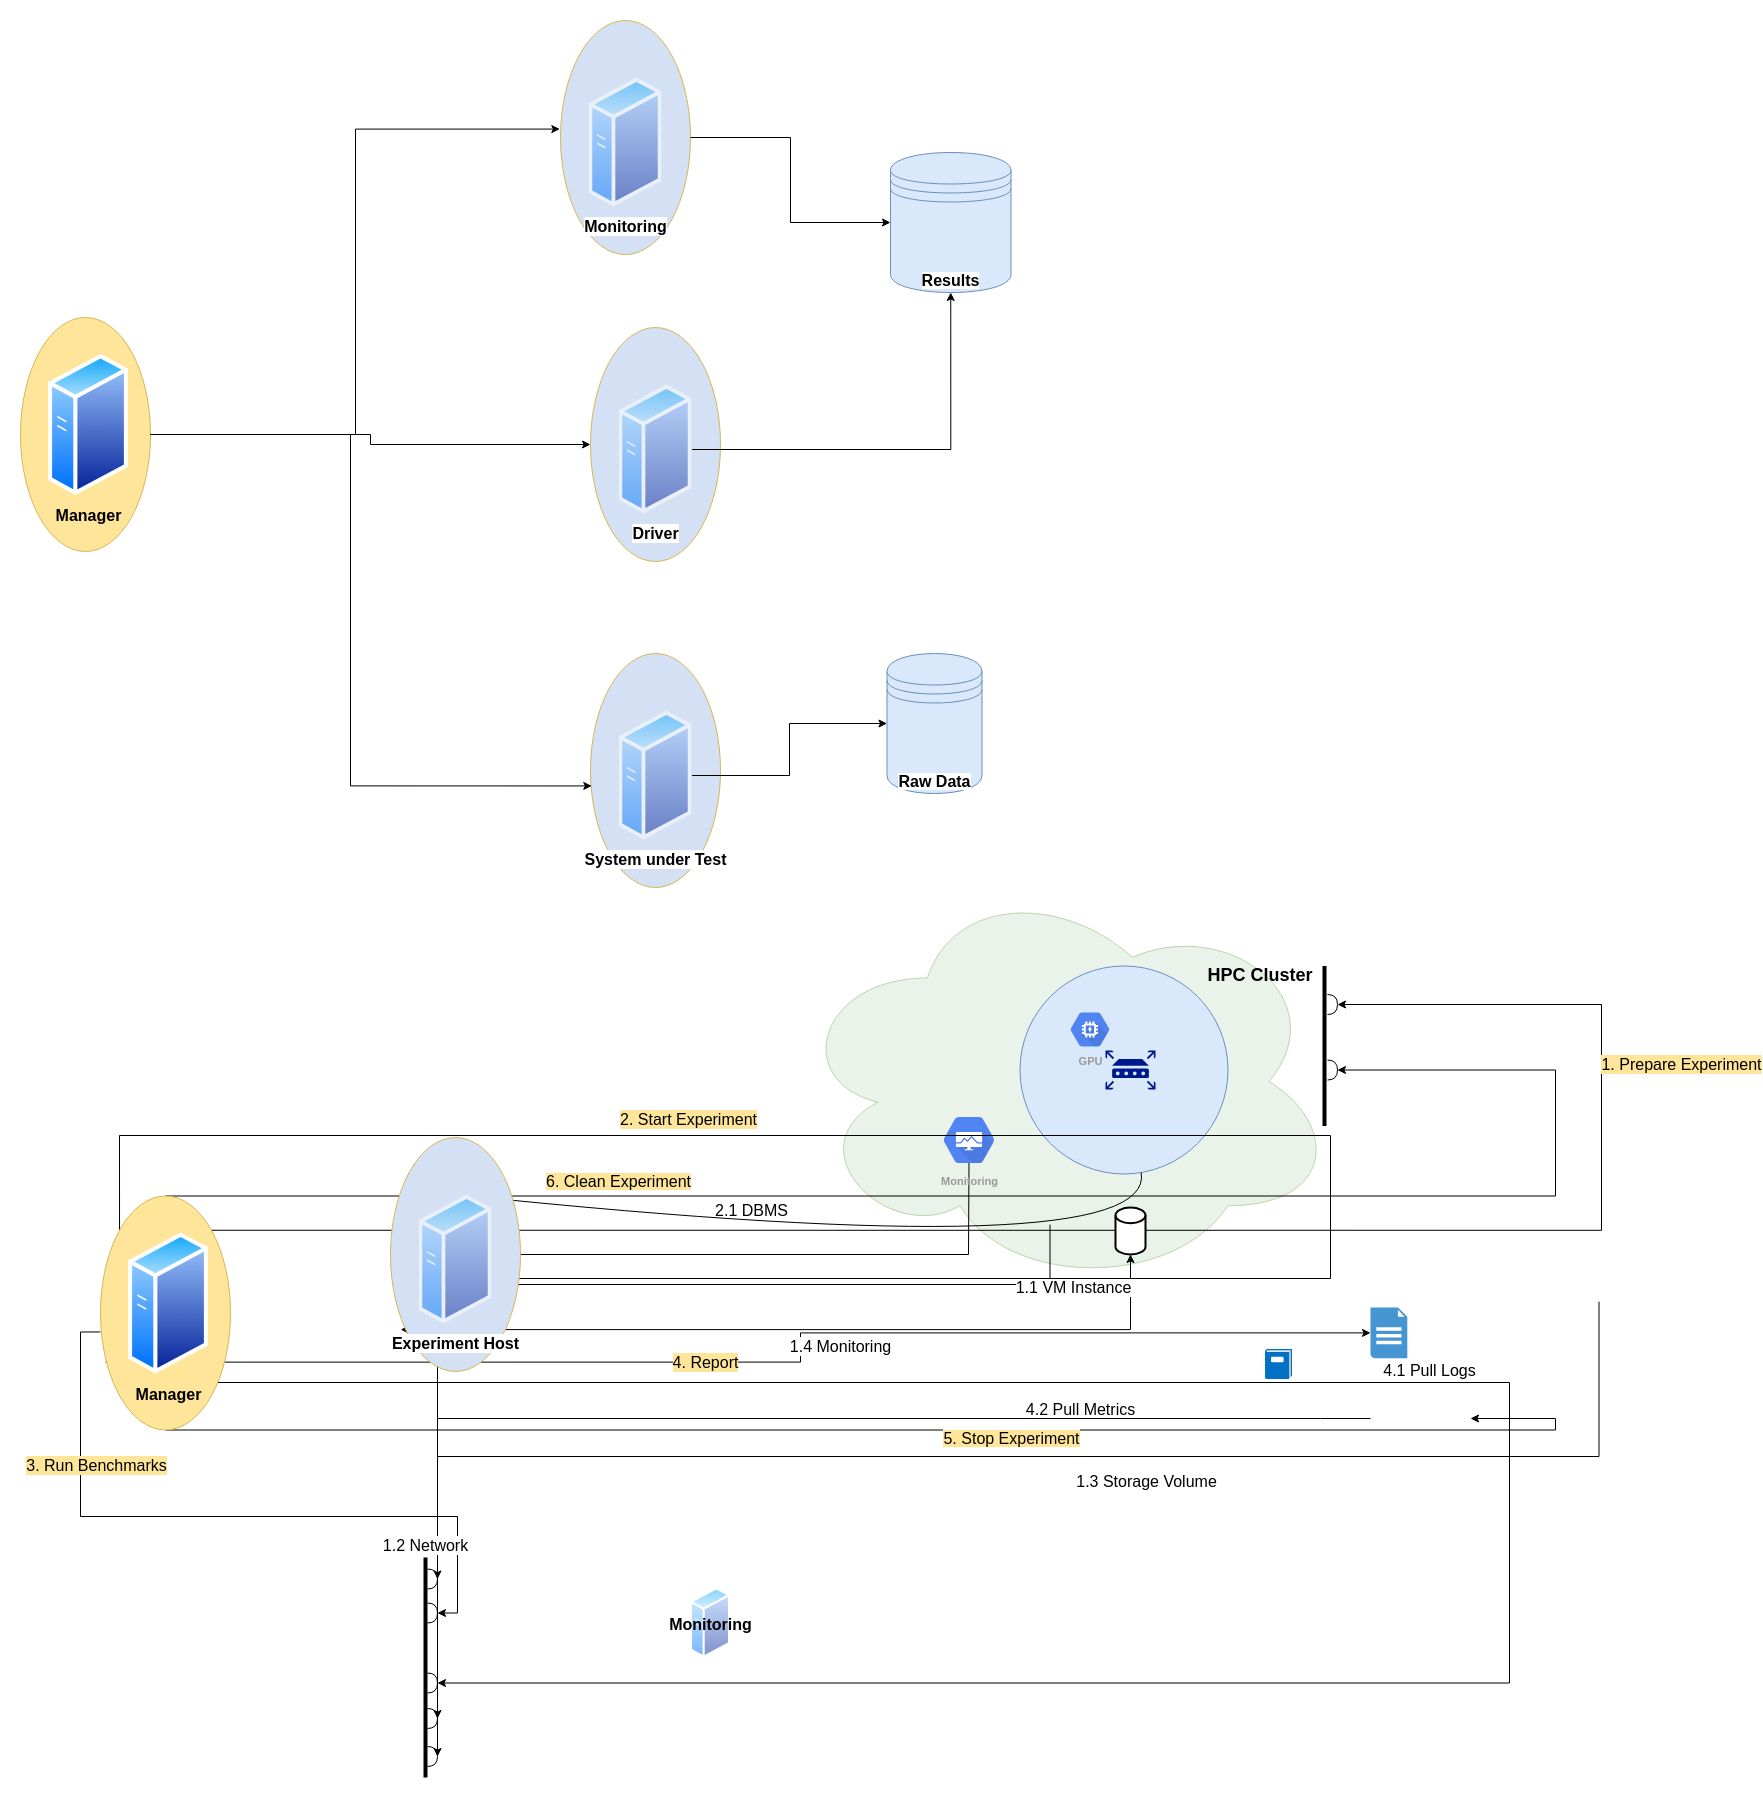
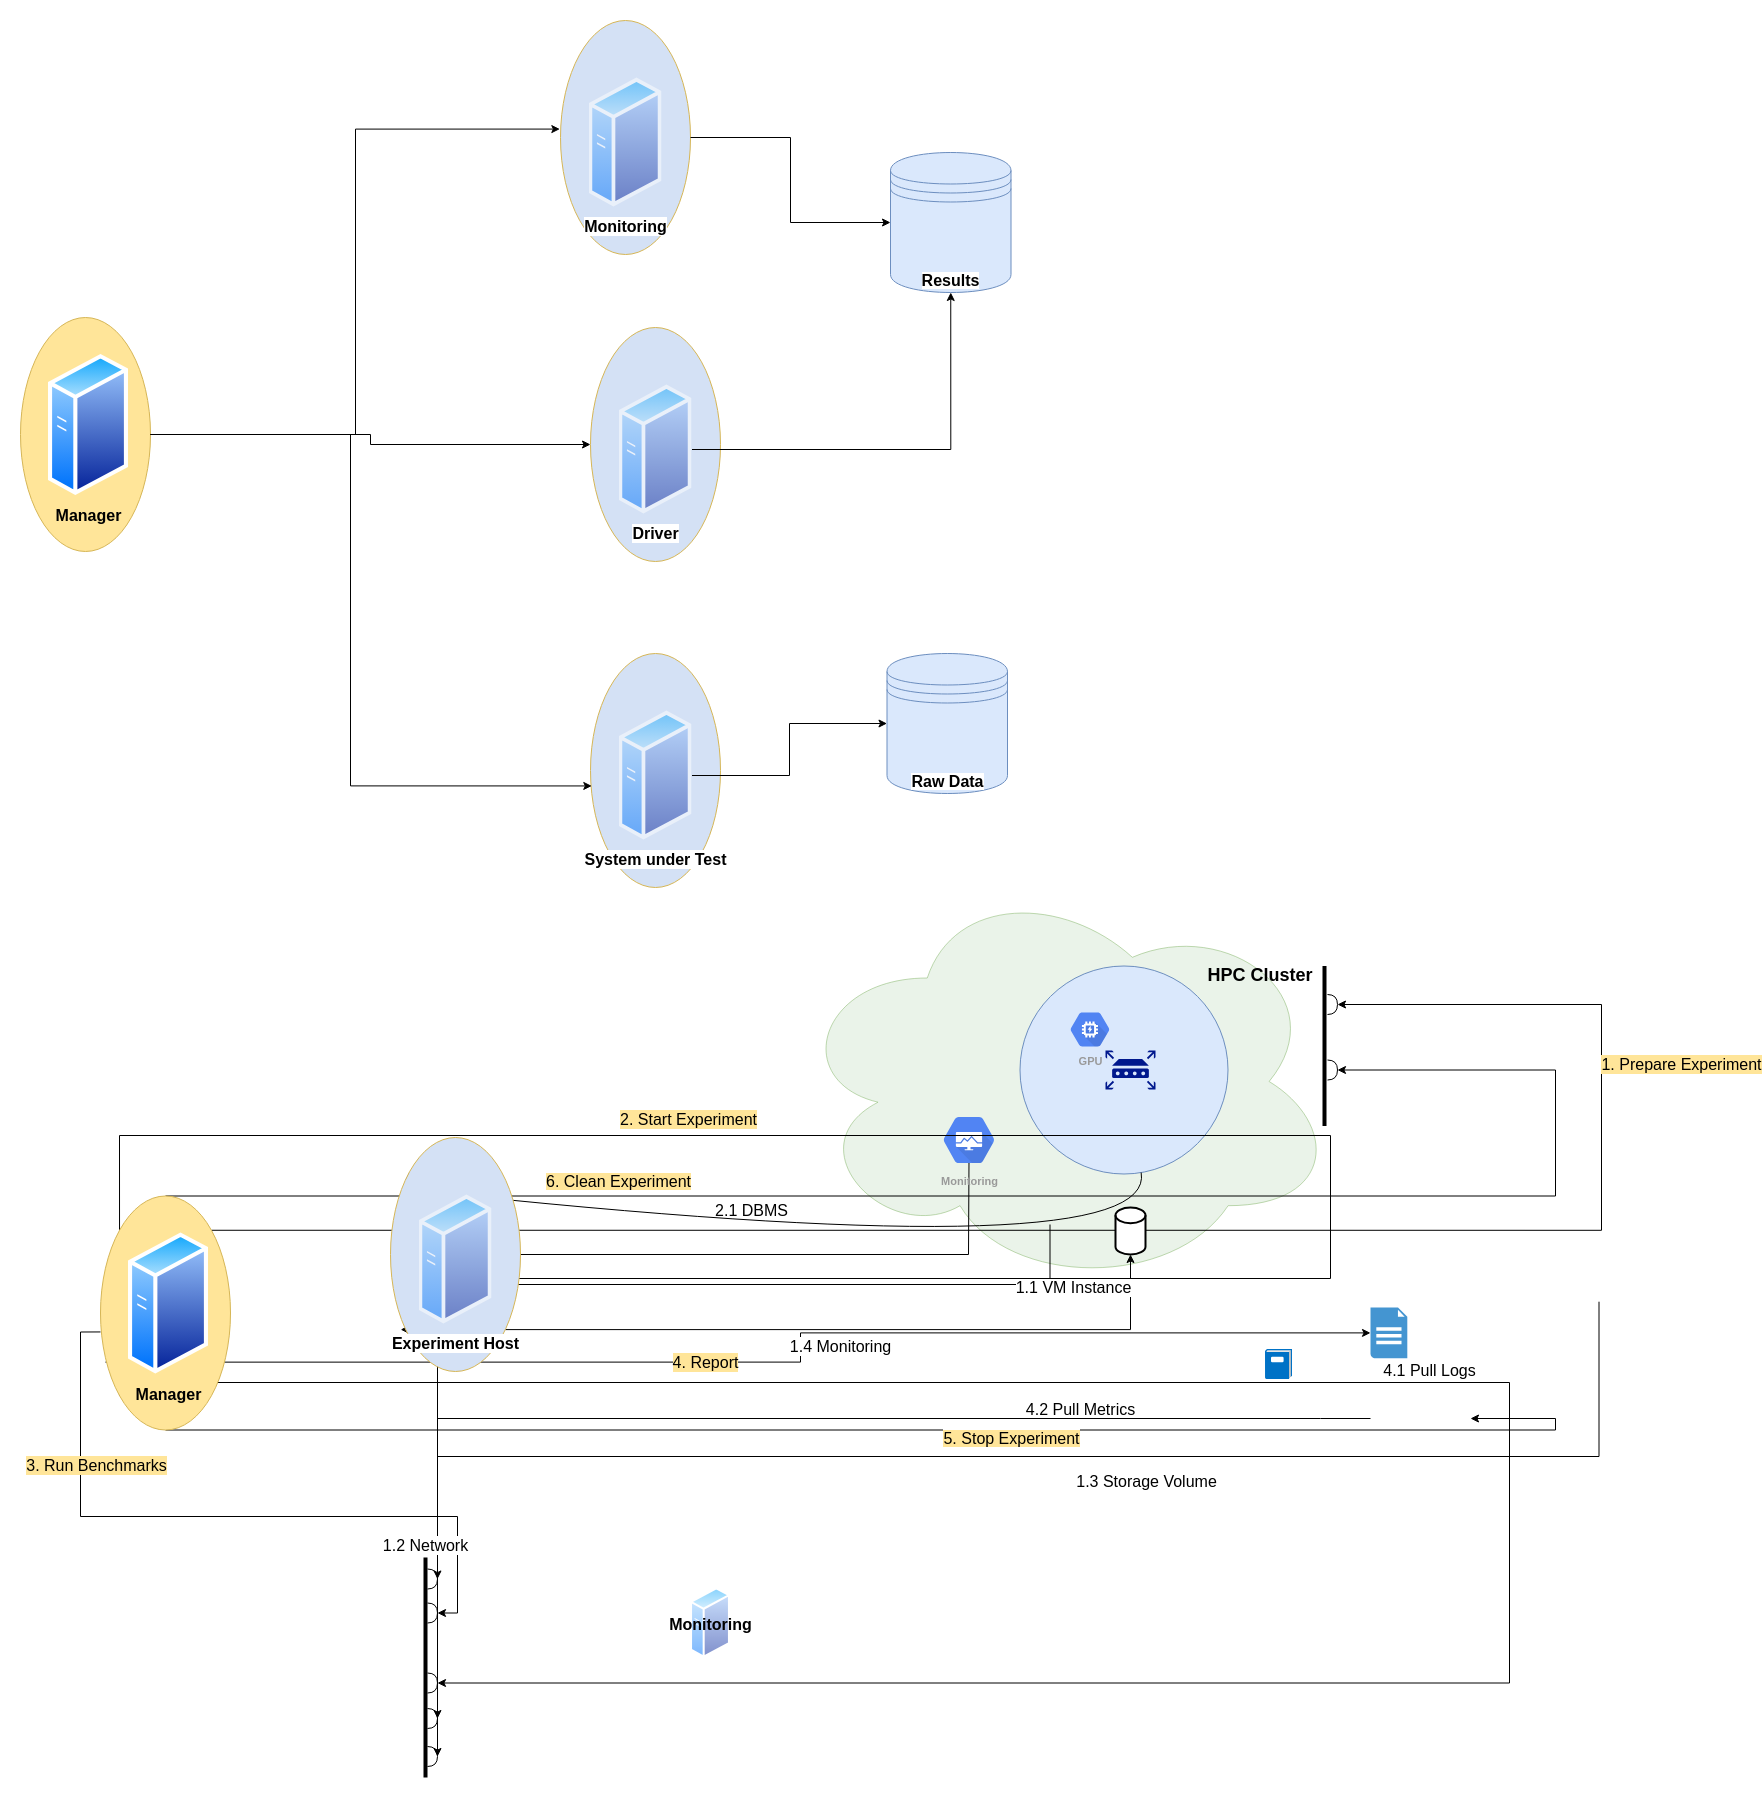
node "Raw Data": size 95x140 -> 121x140
